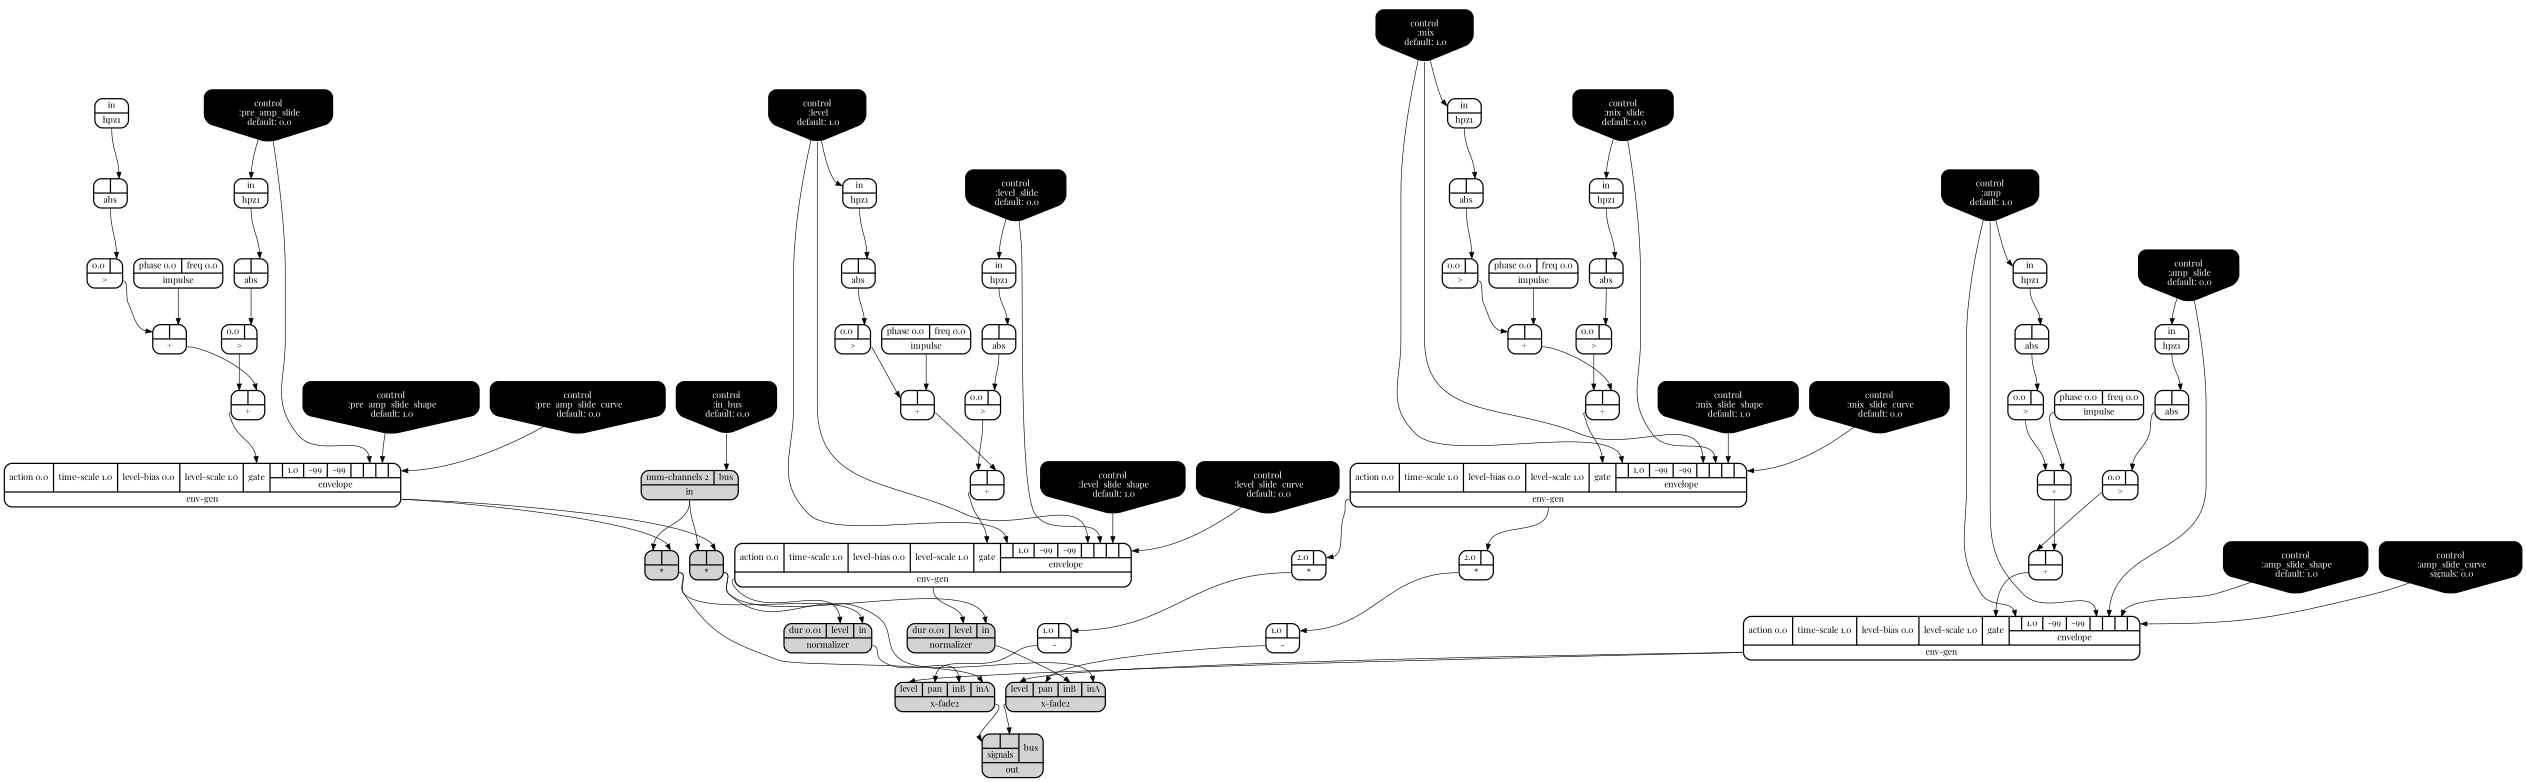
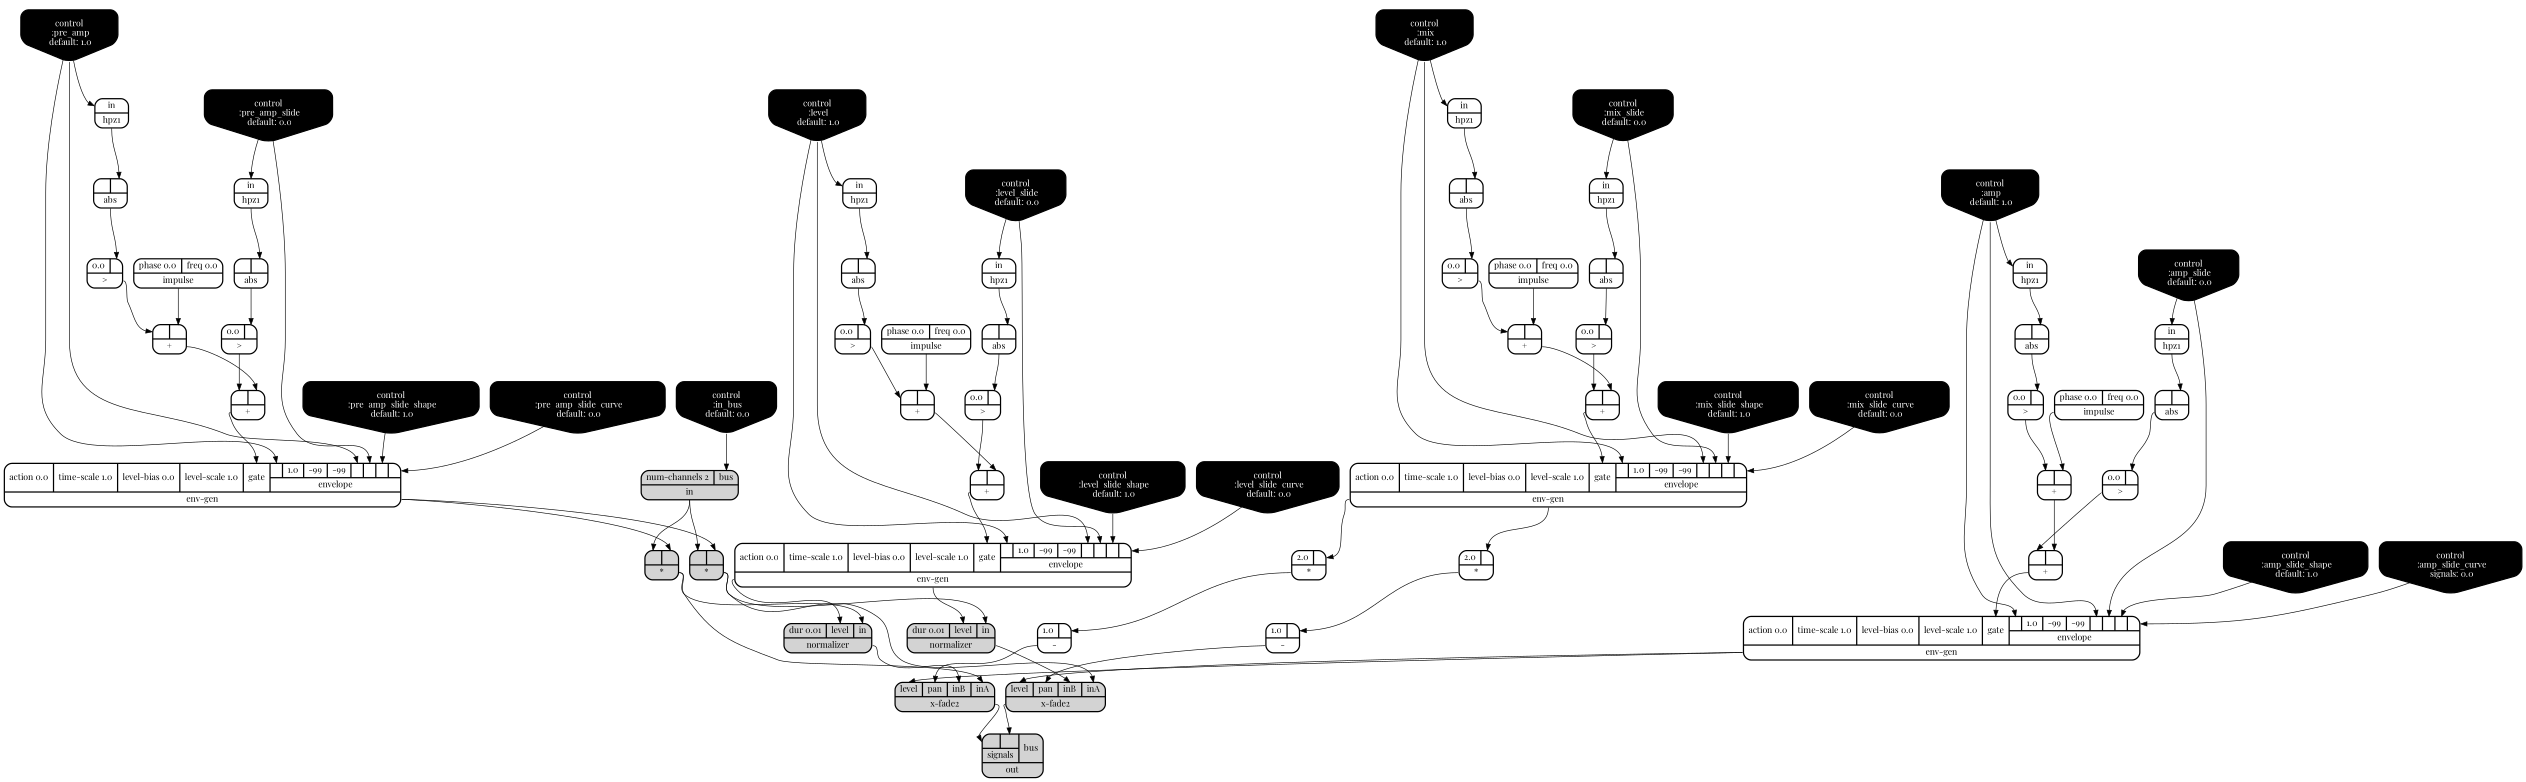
node "control :pre_amp default: 1.0": added
